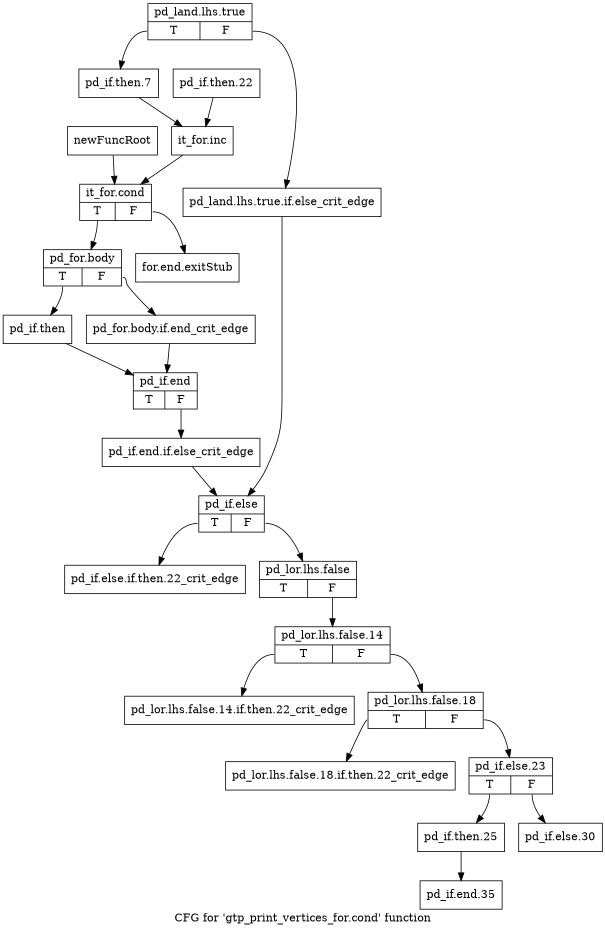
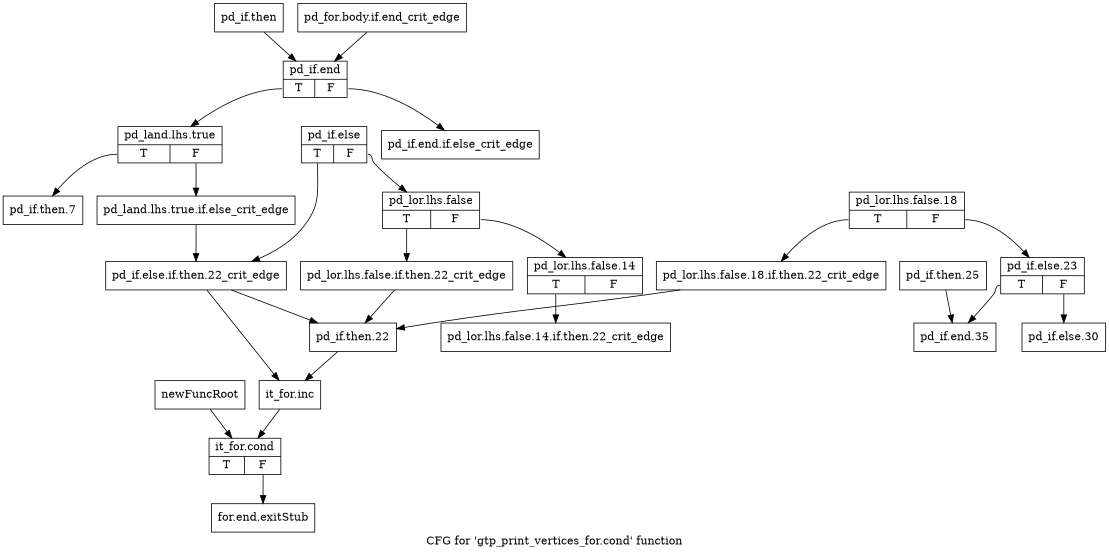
edge "pd_if.end" -> "pd_land.lhs.true": added
edge "pd_if.then.7" -> "it_for.inc": now "pd_if.else.if.then.22_crit_edge" -> "it_for.inc"
node "pd_for.body": removed
node "pd_lor.lhs.false.if.then.22_crit_edge": added
edge "pd_if.else.if.then.22_crit_edge" -> "pd_if.then.22": added
edge "pd_lor.lhs.false.18.if.then.22_crit_edge" -> "pd_if.then.22": added
edge "pd_land.lhs.true.if.else_crit_edge" -> "pd_if.else": now "pd_land.lhs.true.if.else_crit_edge" -> "pd_if.else.if.then.22_crit_edge"
edge "pd_if.end.if.else_crit_edge" -> "pd_if.else": removed
edge "pd_lor.lhs.false.14" -> "pd_lor.lhs.false.18": removed
edge "pd_if.else.23" -> "pd_if.then.25": now "pd_if.else.23" -> "pd_if.end.35"
